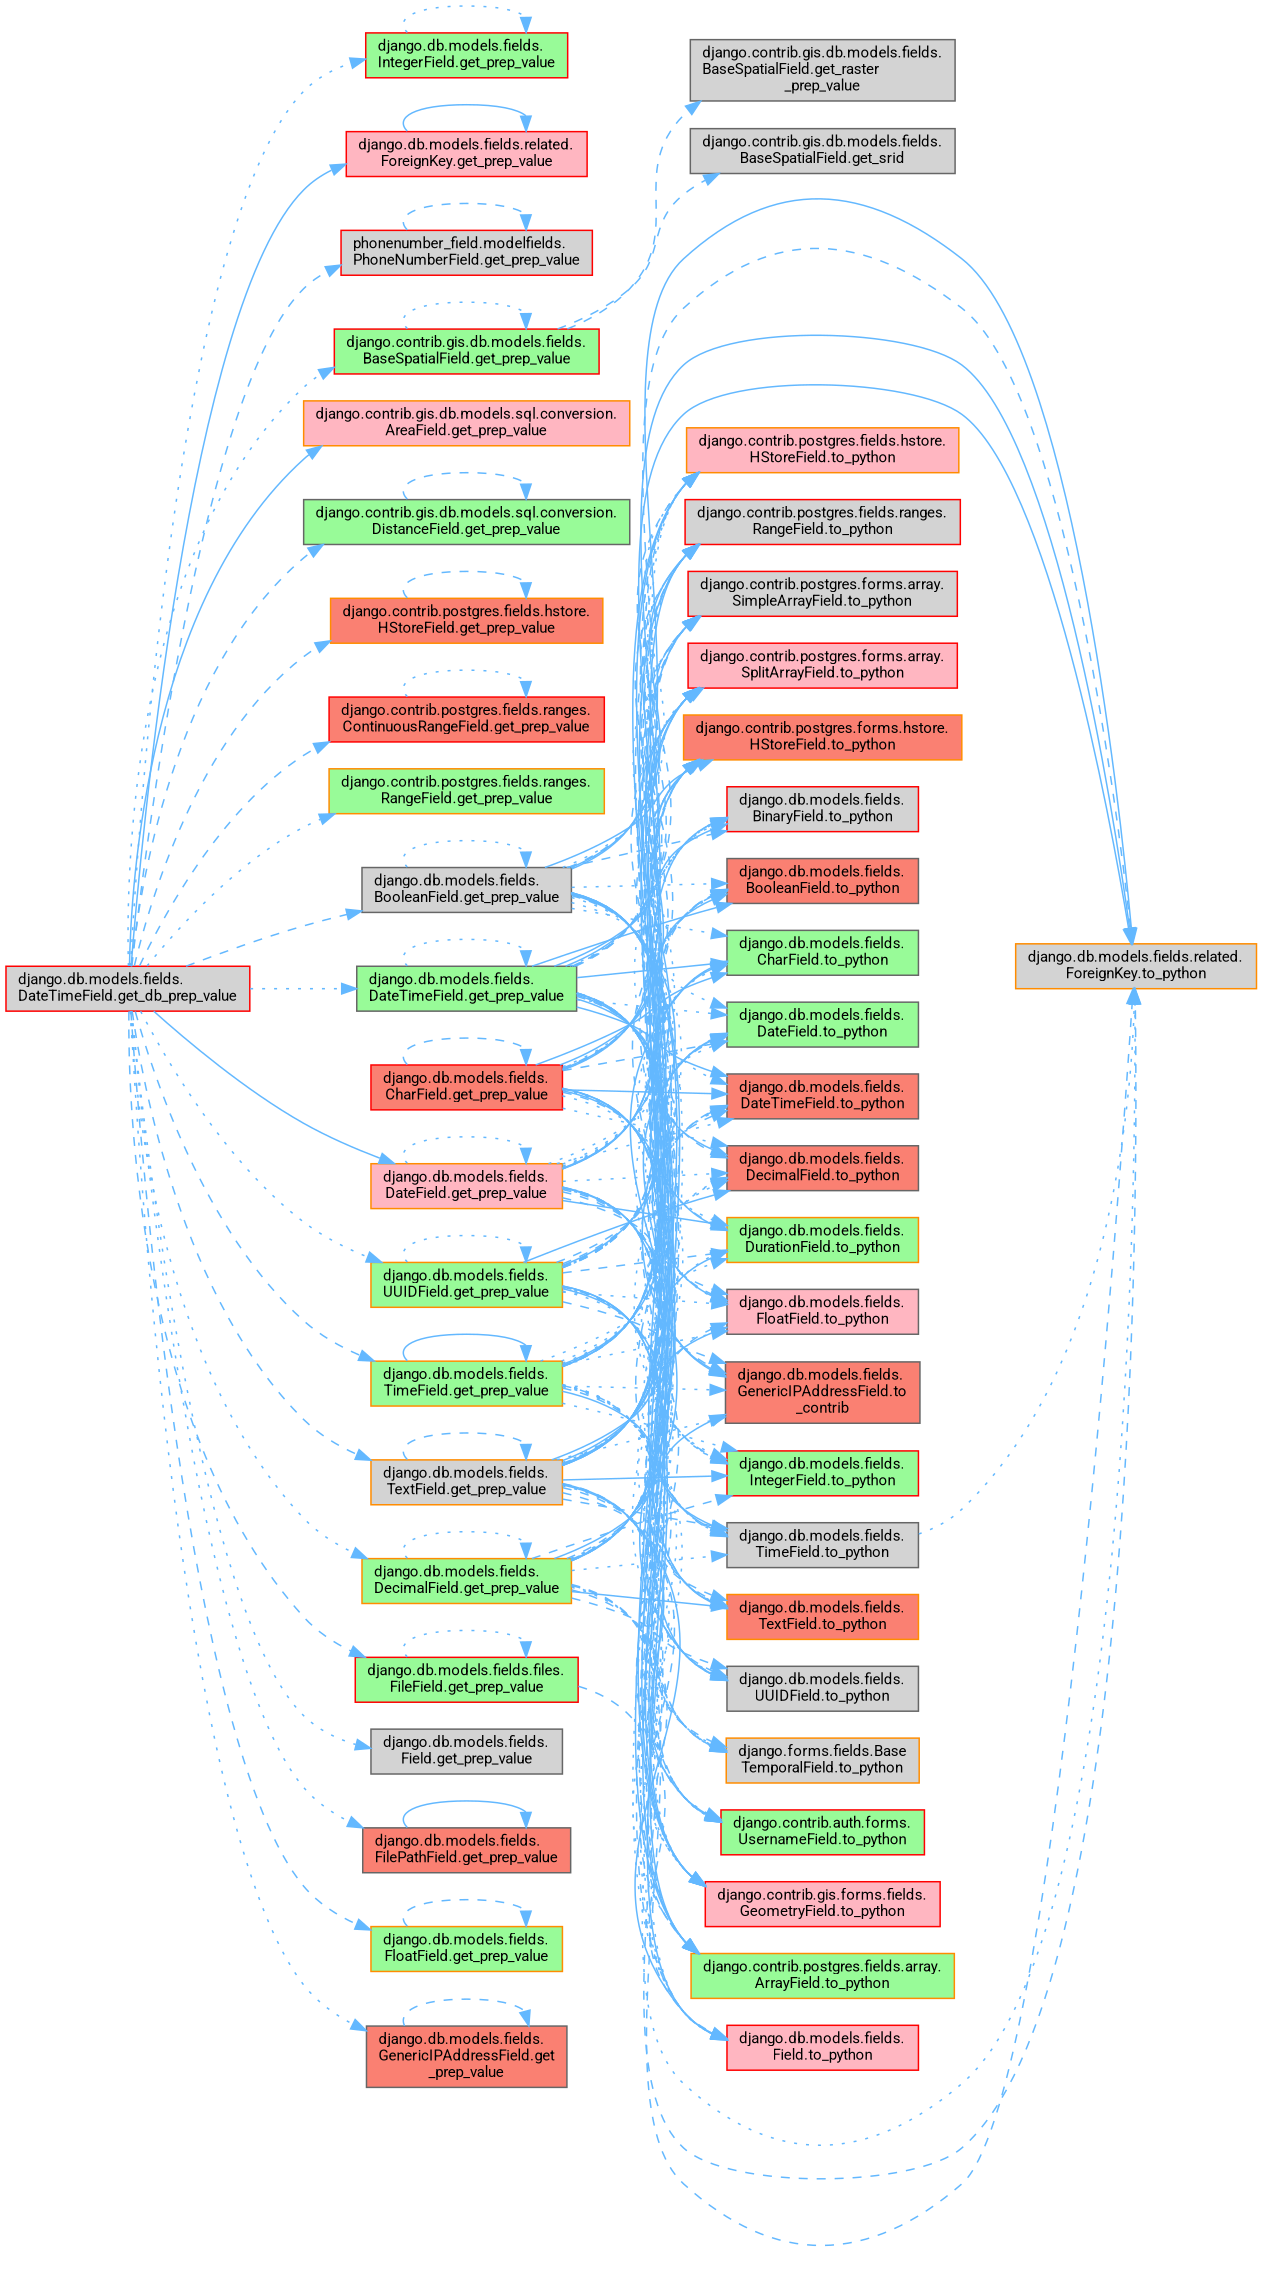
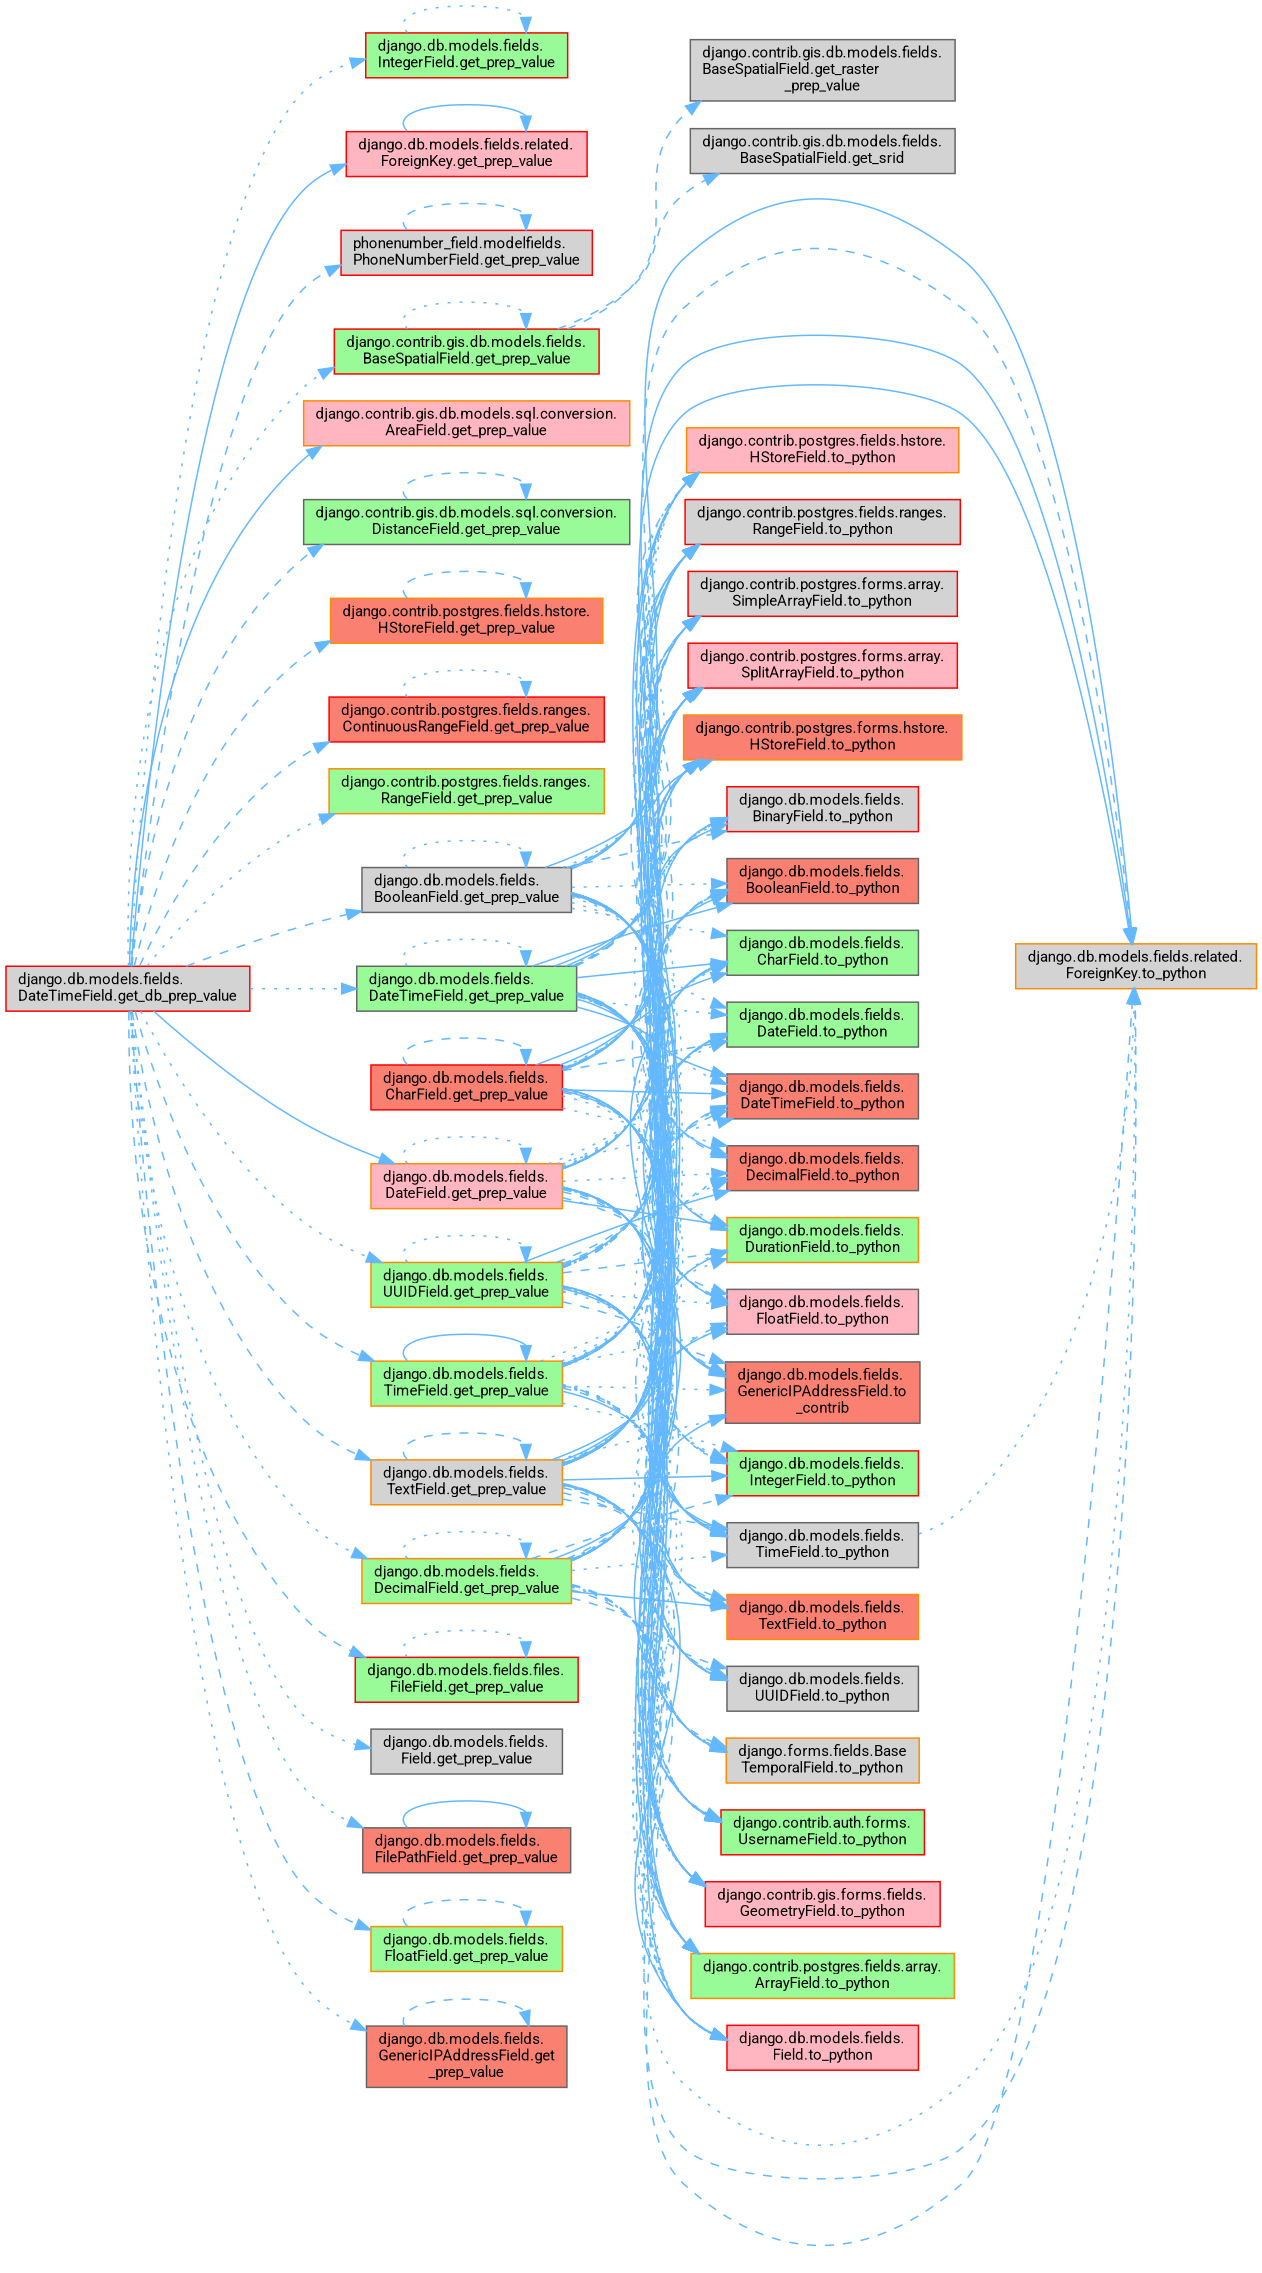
edge "django.db.models.fields. BooleanField.get_prep_value" -> "django.db.models.fields. TimeField.to_python": added
edge "django.db.models.fields. DateField.get_prep_value" -> "django.forms.fields.Base TemporalField.to_python": added
edge "django.db.models.fields.files. FileField.get_prep_value" -> "django.db.models.fields. Field.to_python": now "django.db.models.fields. DecimalField.get_prep_value" -> "django.db.models.fields. Field.to_python"
